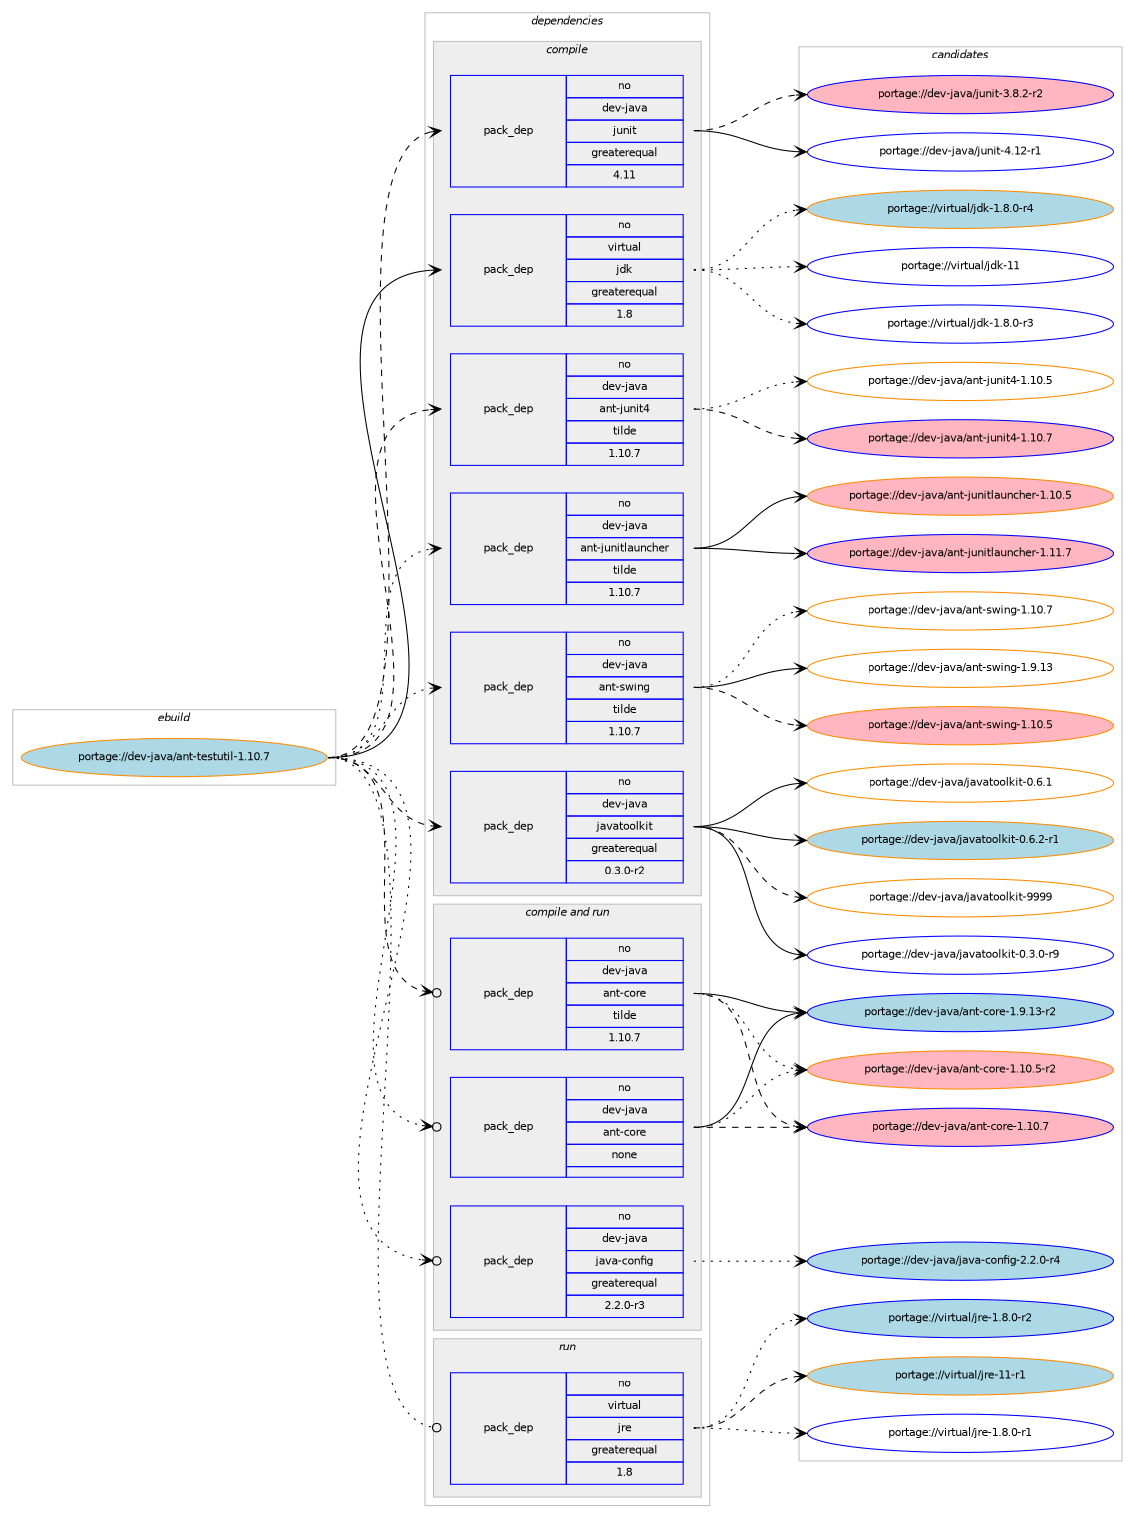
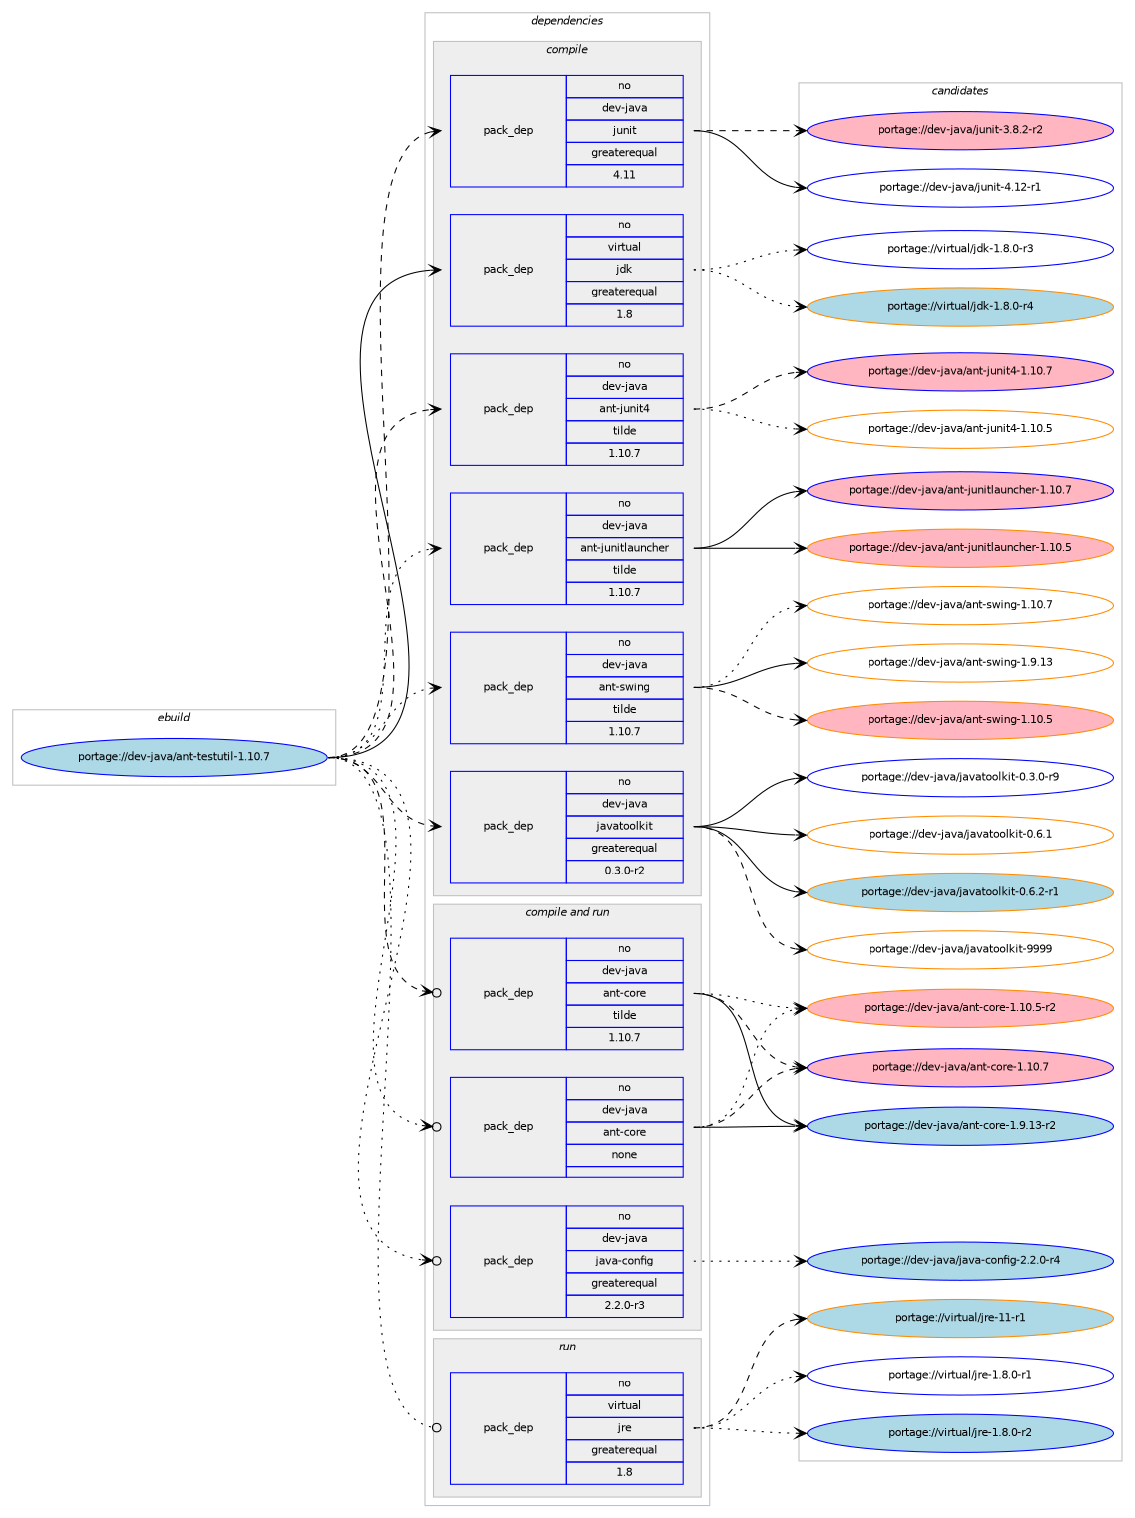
node "portage://virtual/jdk-11": removed
node "portage://dev-java/ant-junitlauncher-1.11.7": label "portage://dev-java/ant-junitlauncher-1.11.7" -> "portage://dev-java/ant-junitlauncher-1.10.7"
node "portage://dev-java/ant-testutil-1.10.7": color darkorange -> blue
